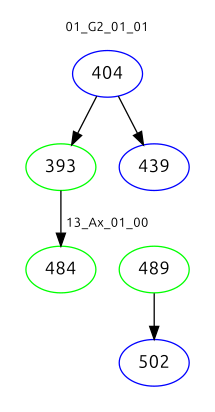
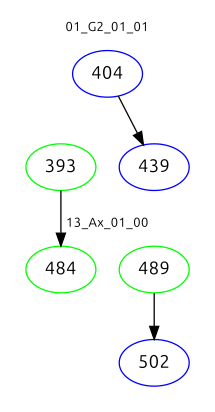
edge "404" -> "393": removed
